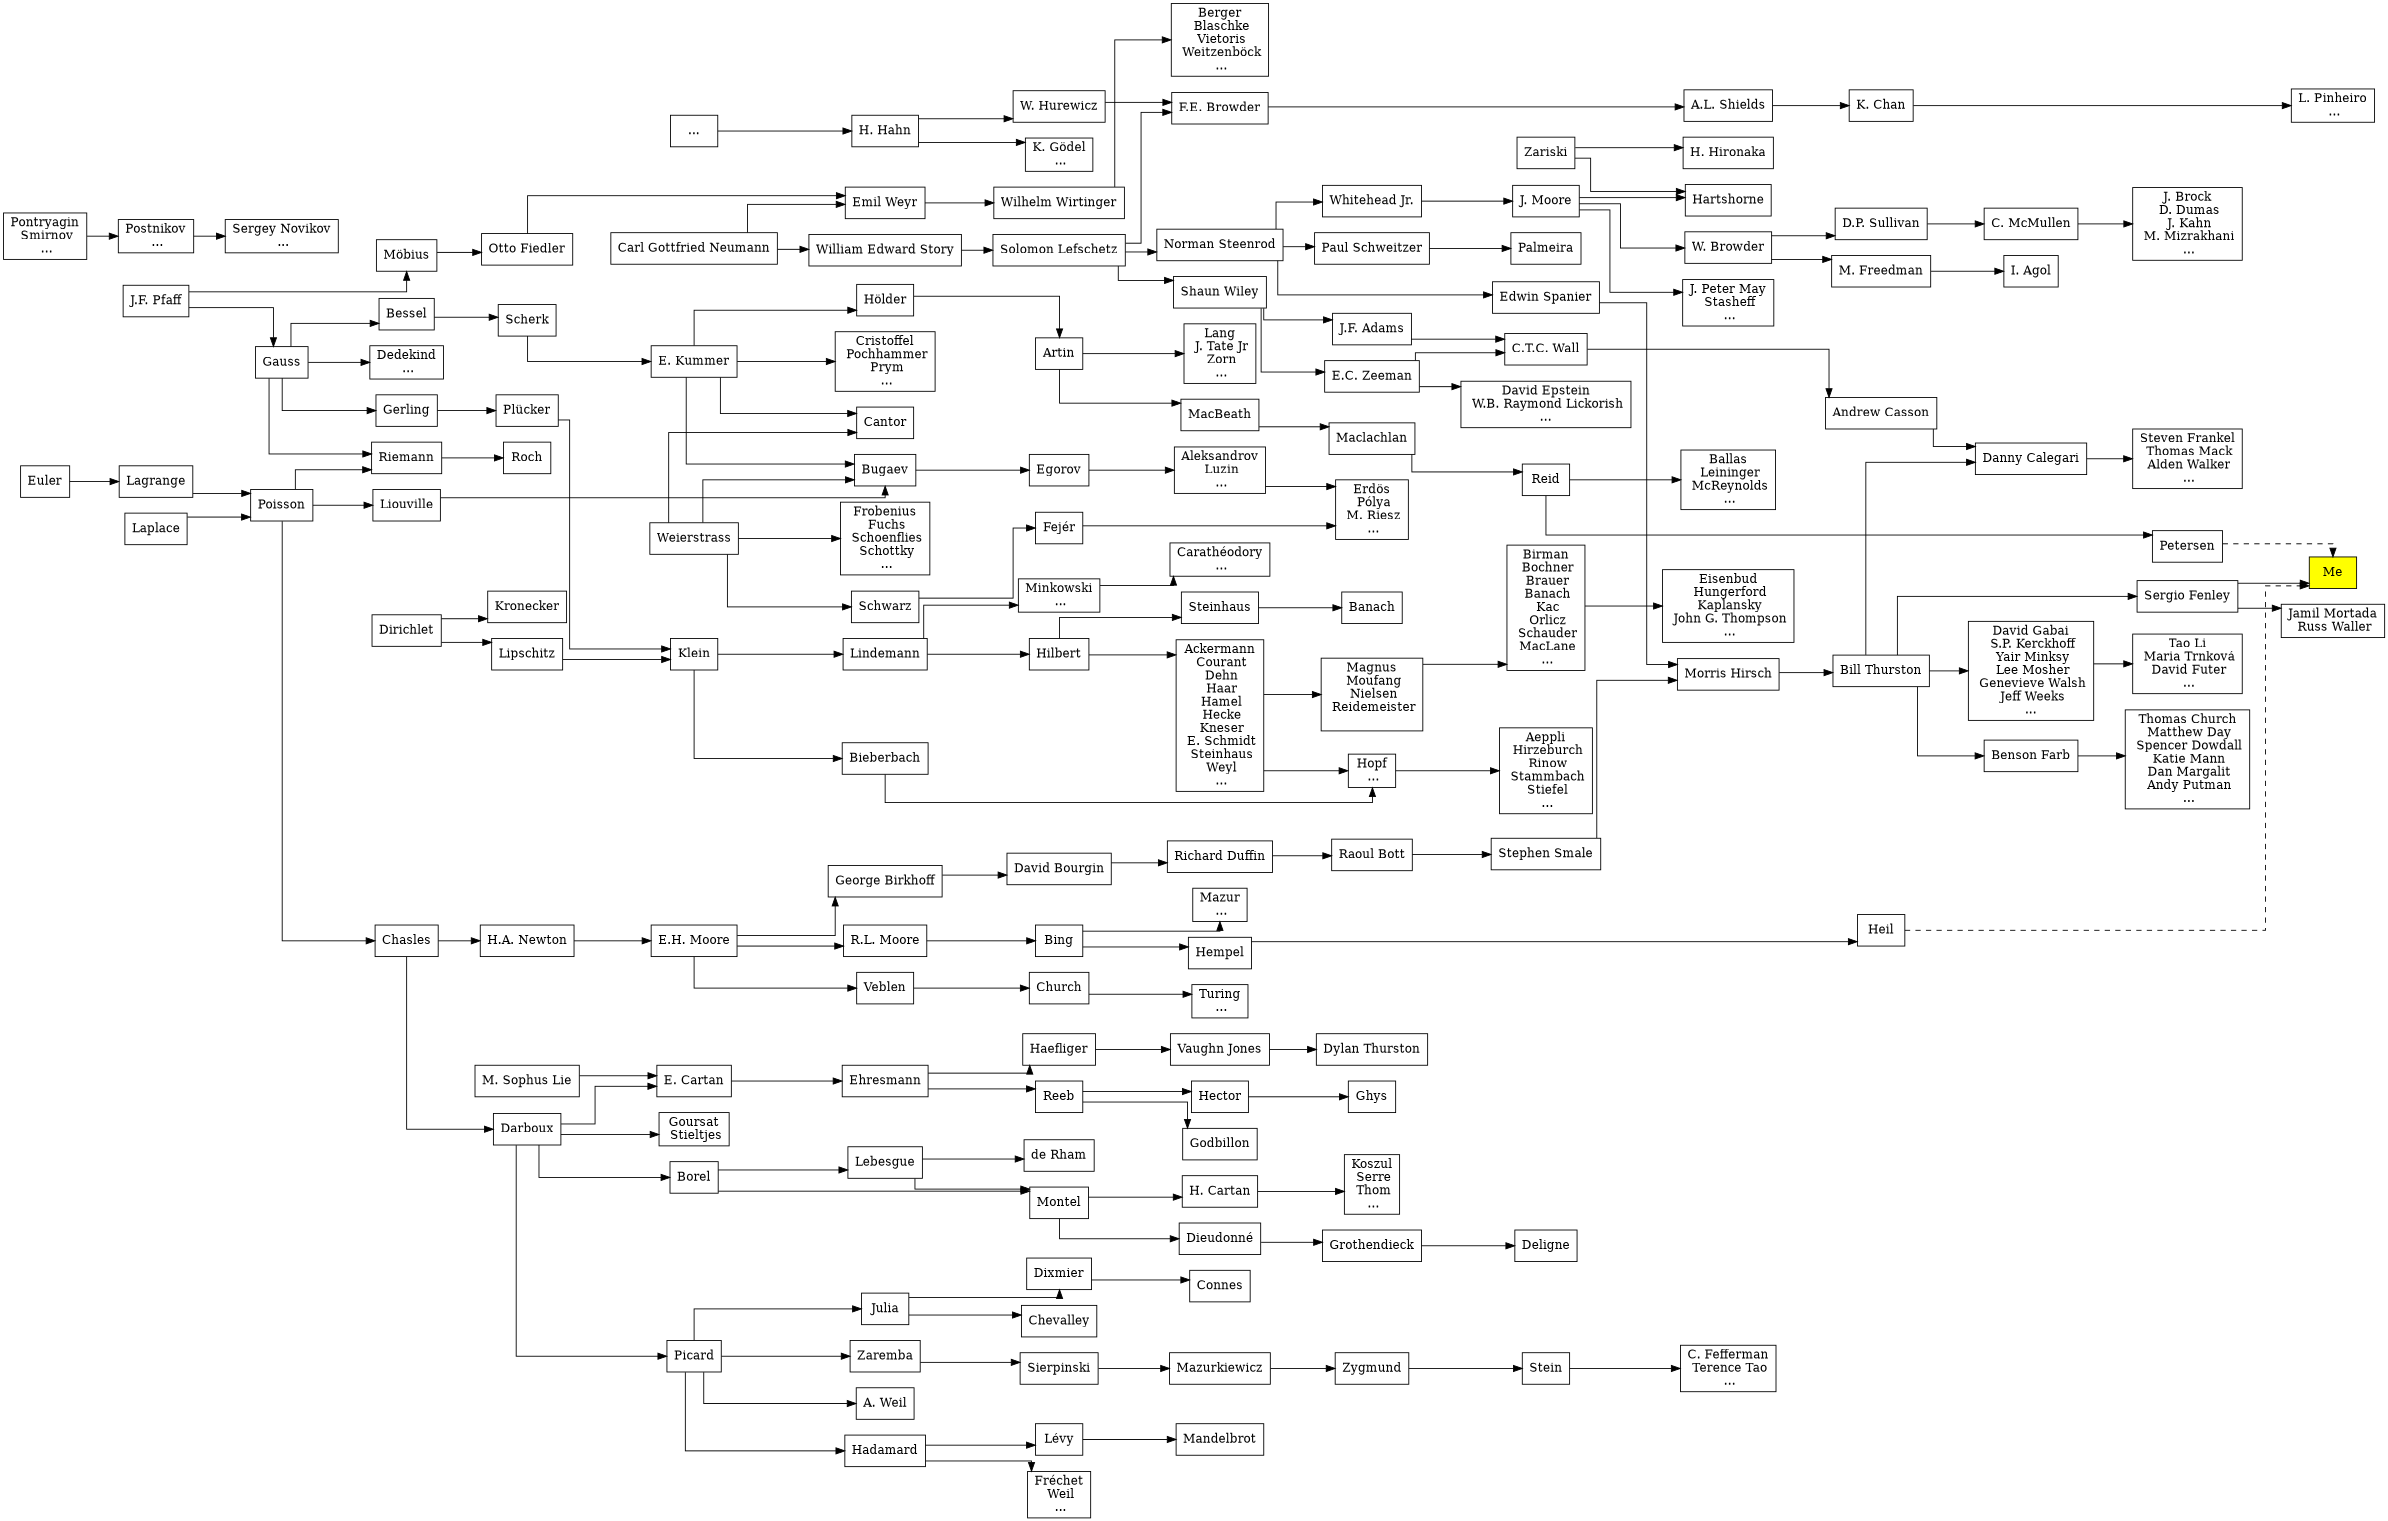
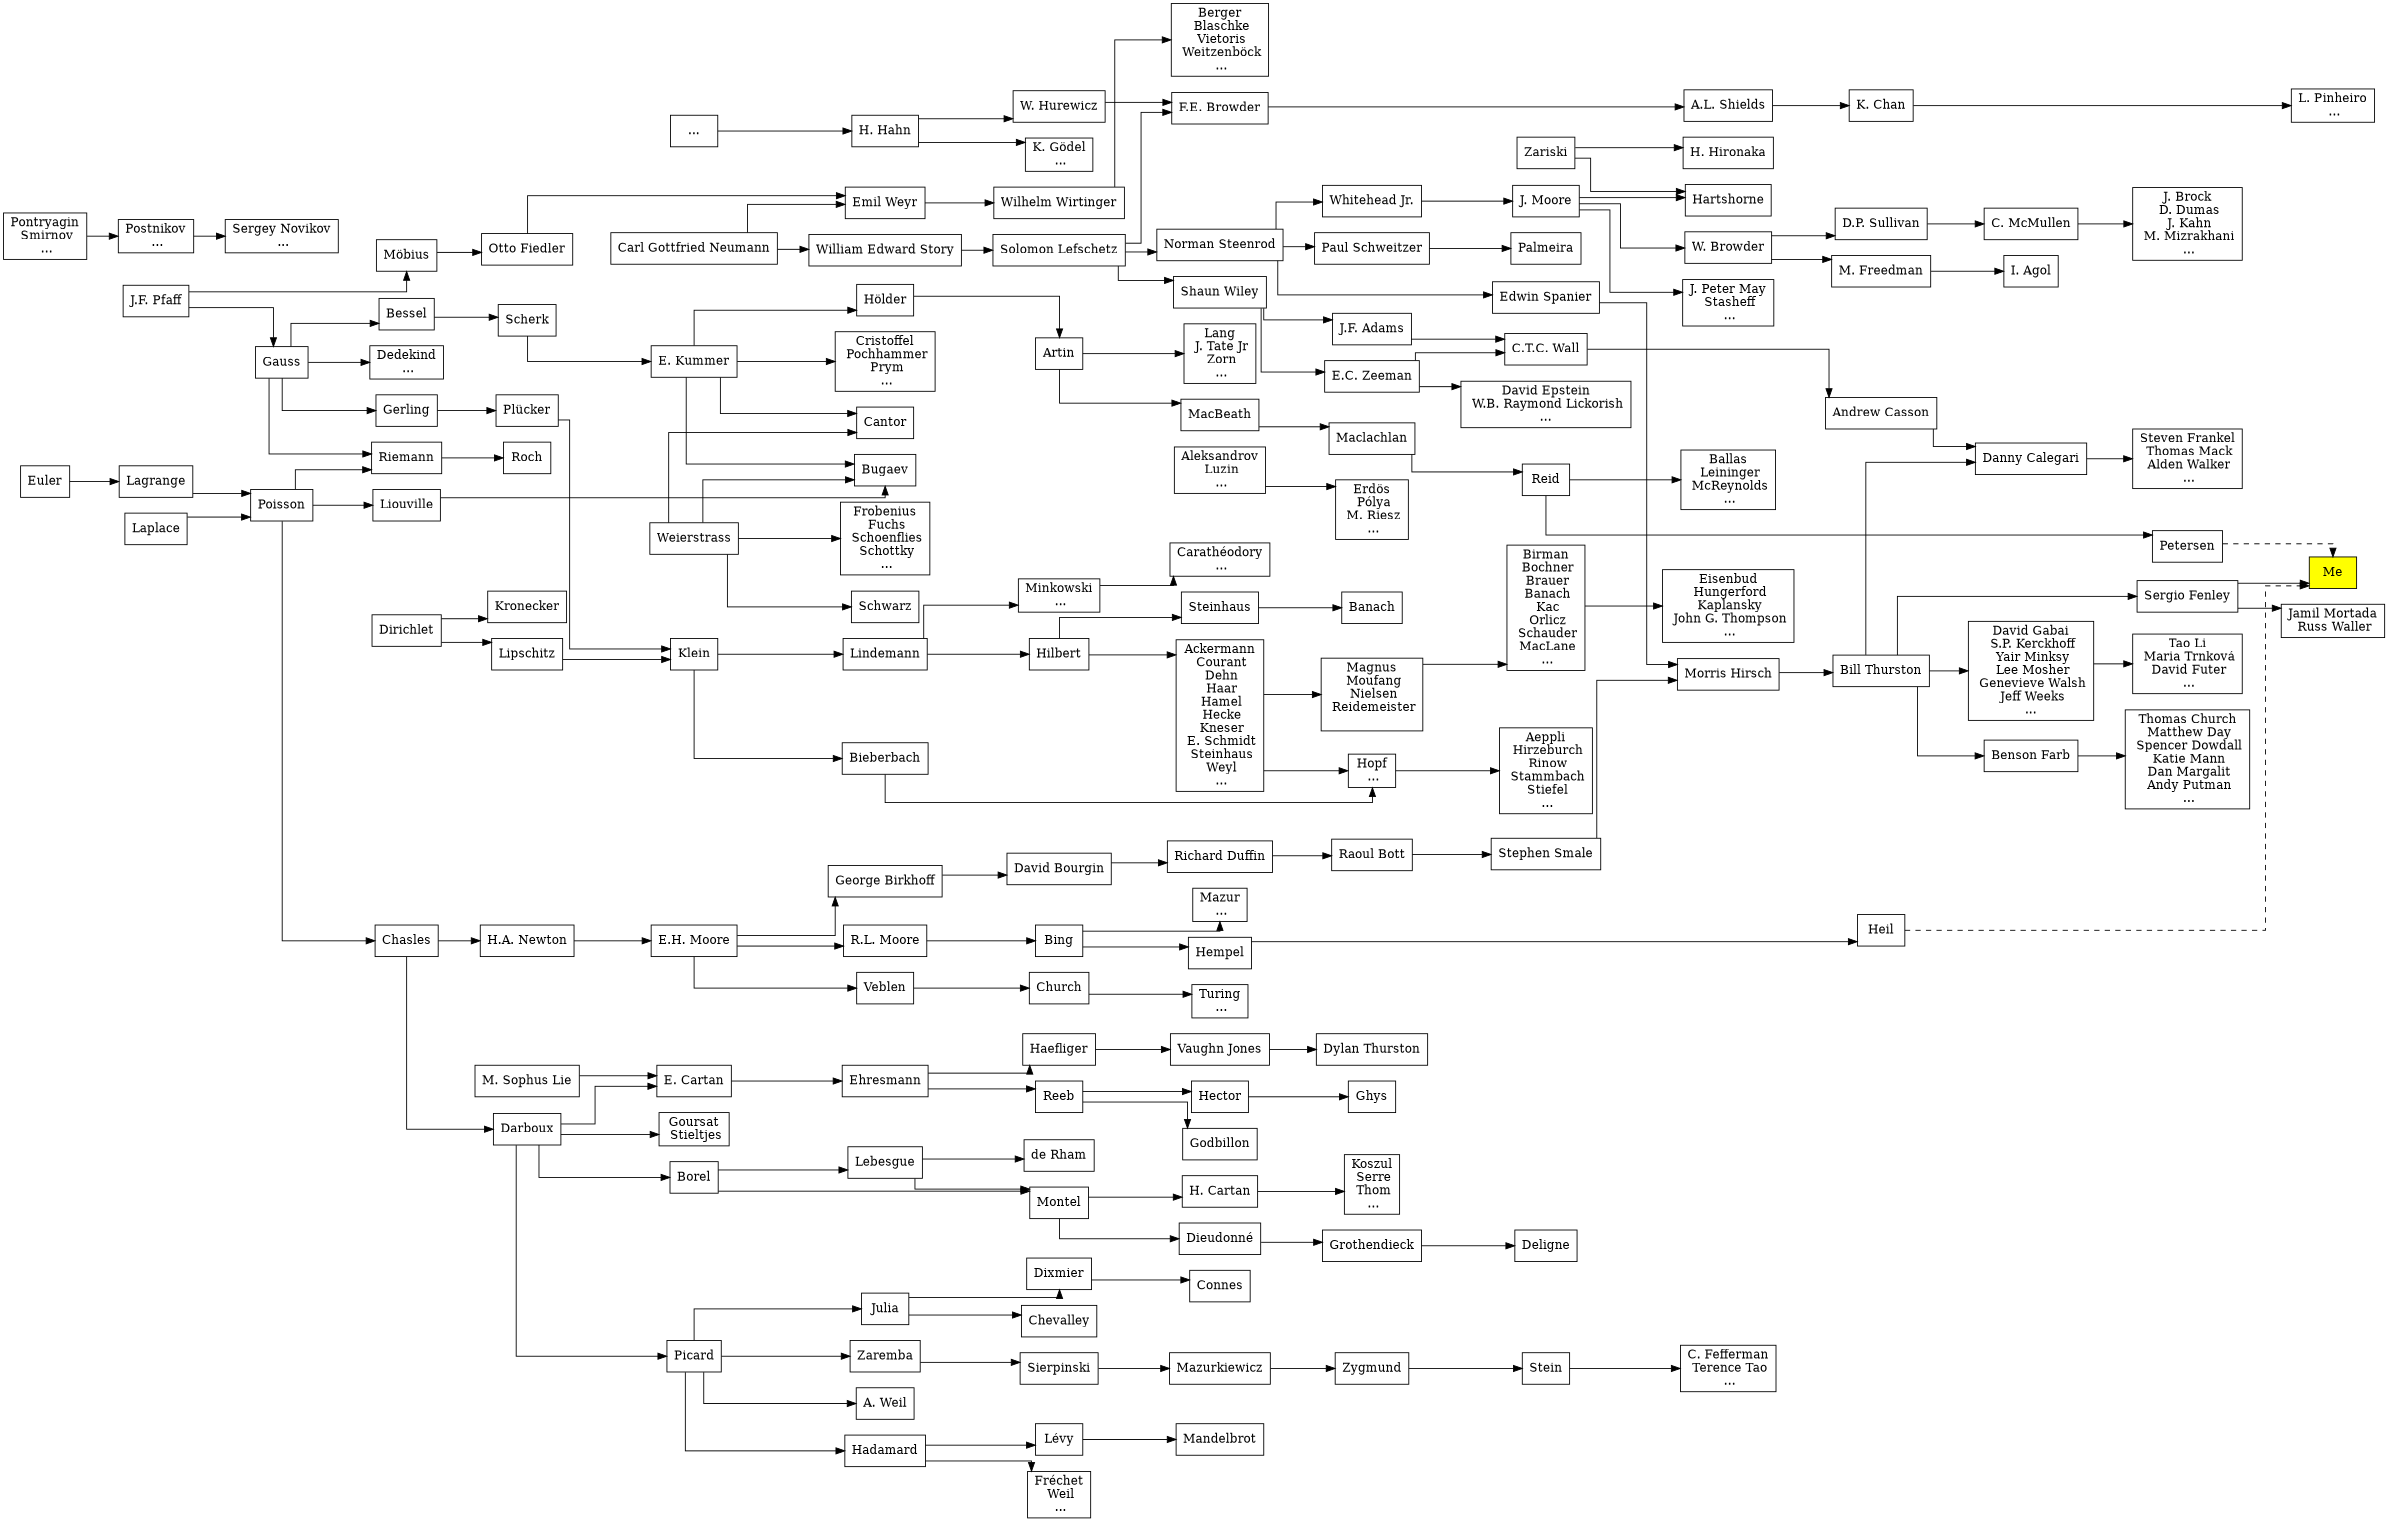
node "Egorov": removed
node "Fejér": removed
